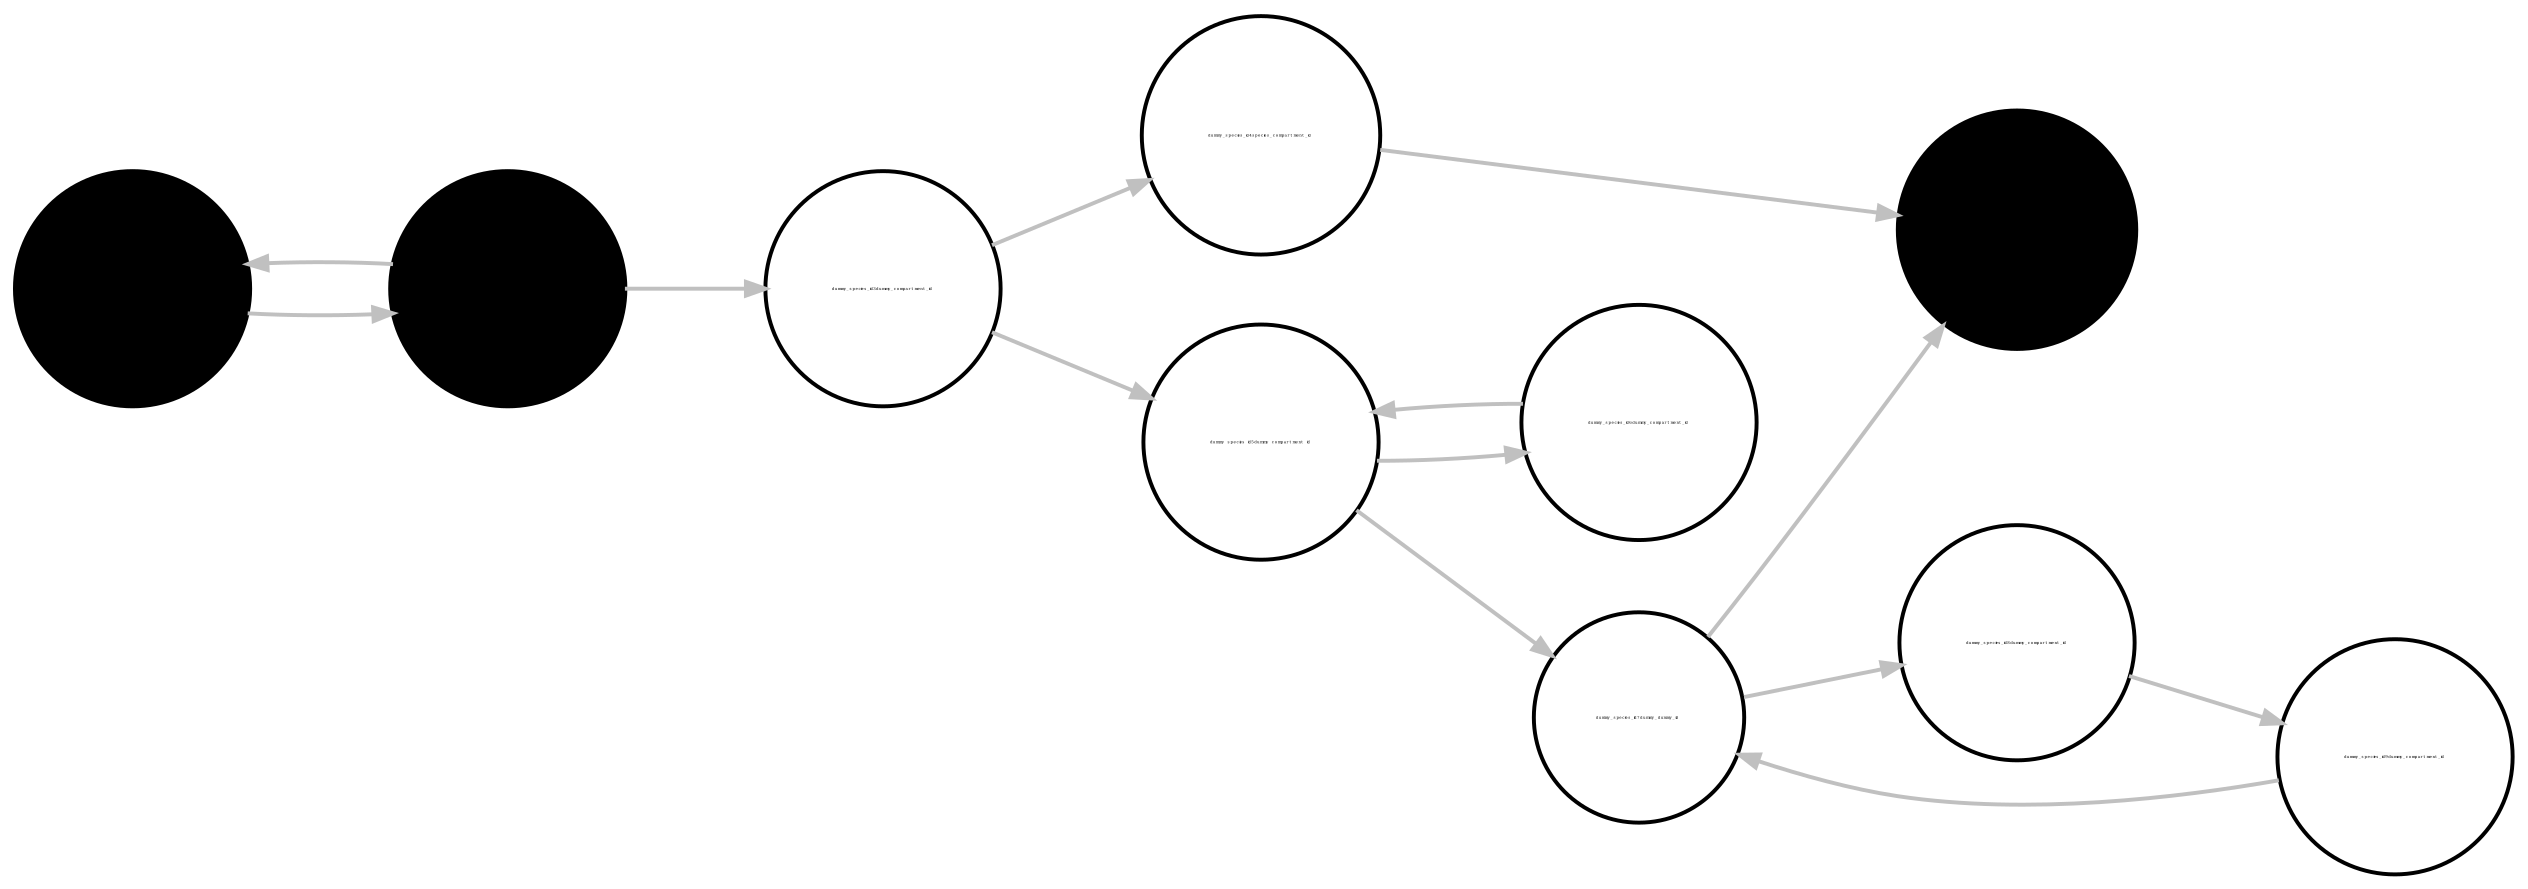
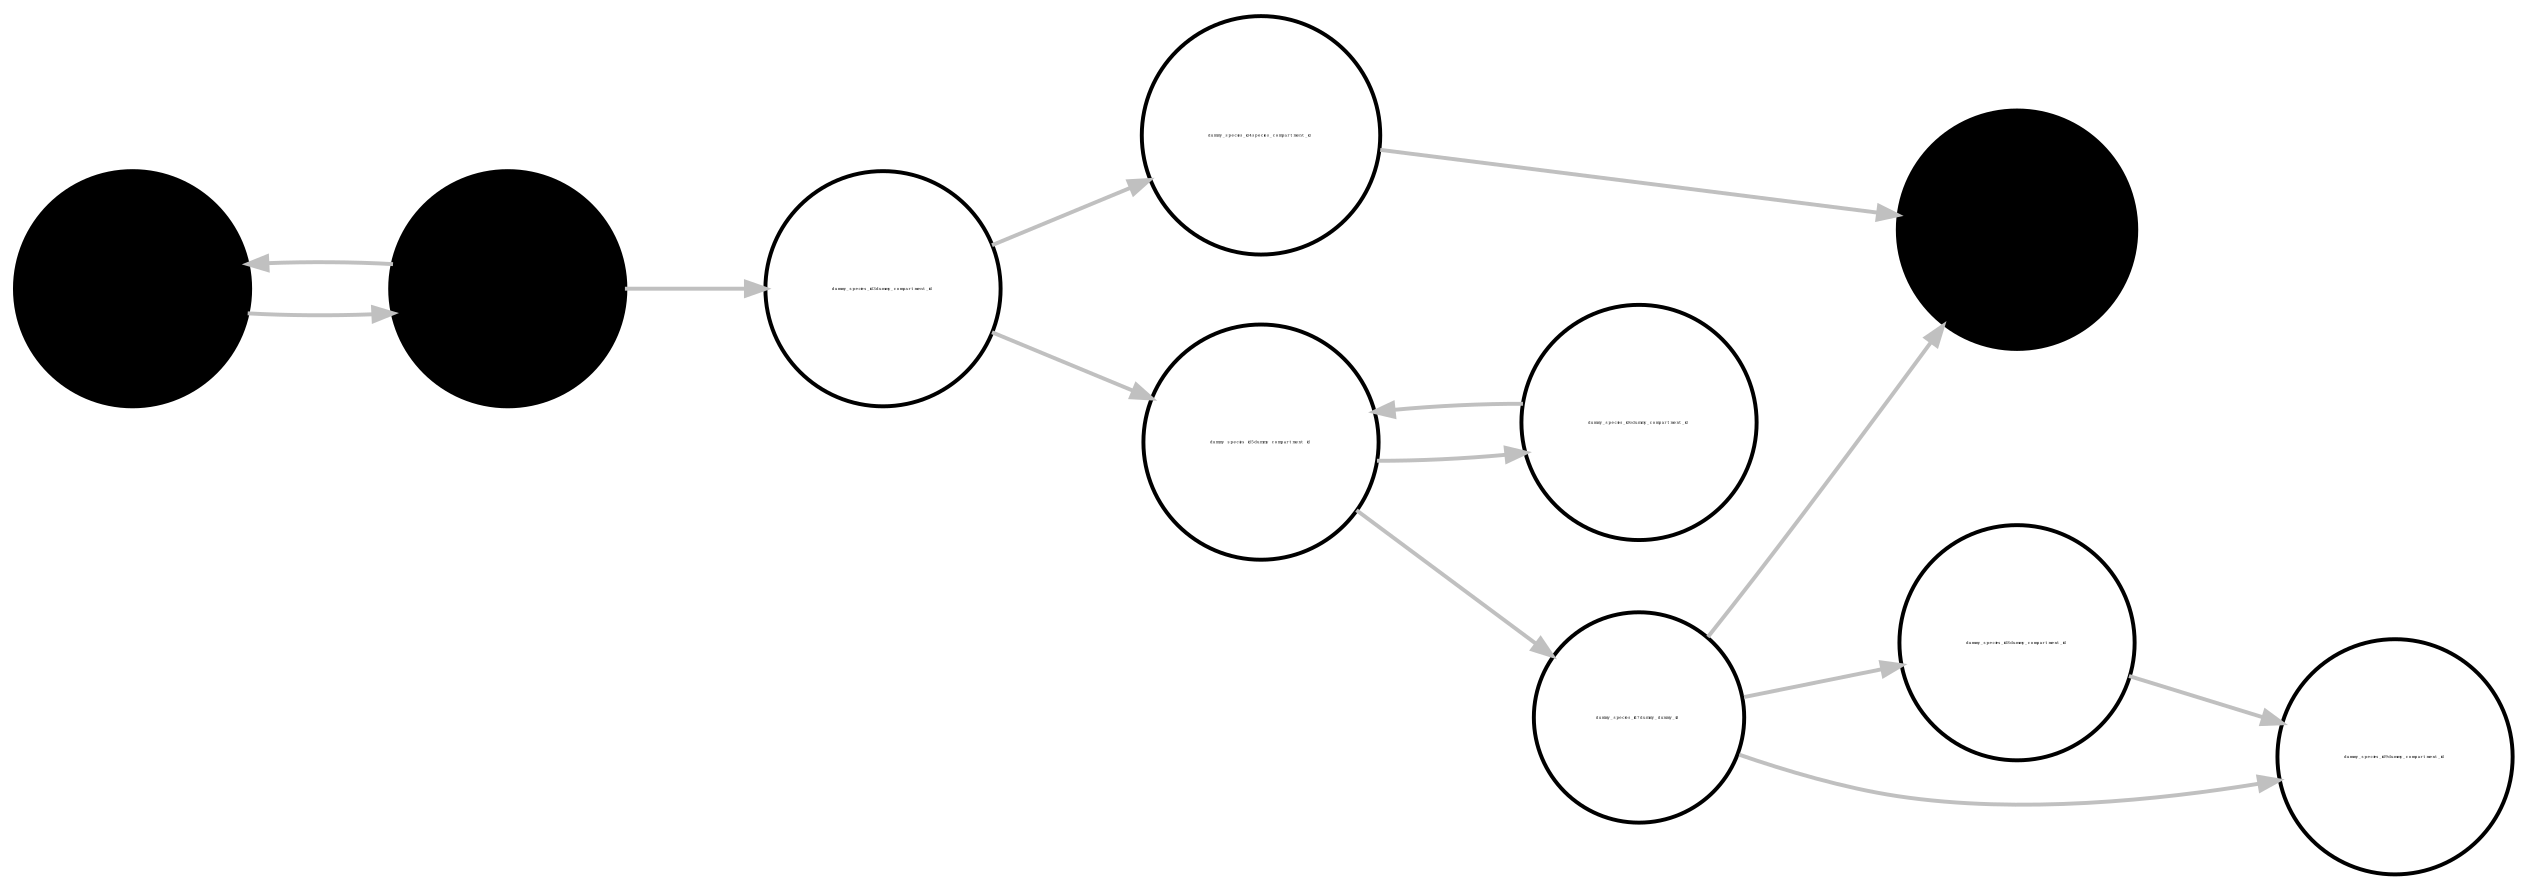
edge "dummy_species_id9dummy_compartment_id" -> "dummy_species_id7dummy_dummy_id": reversed
